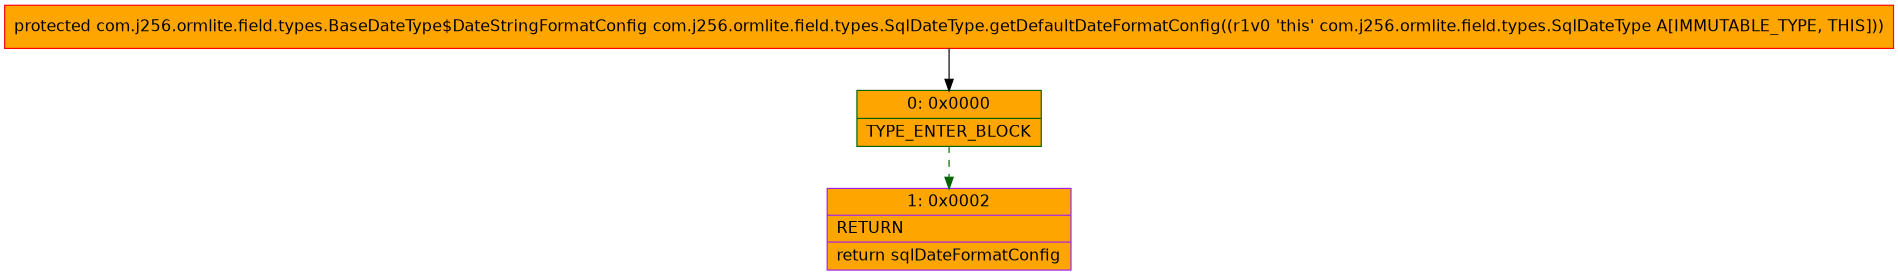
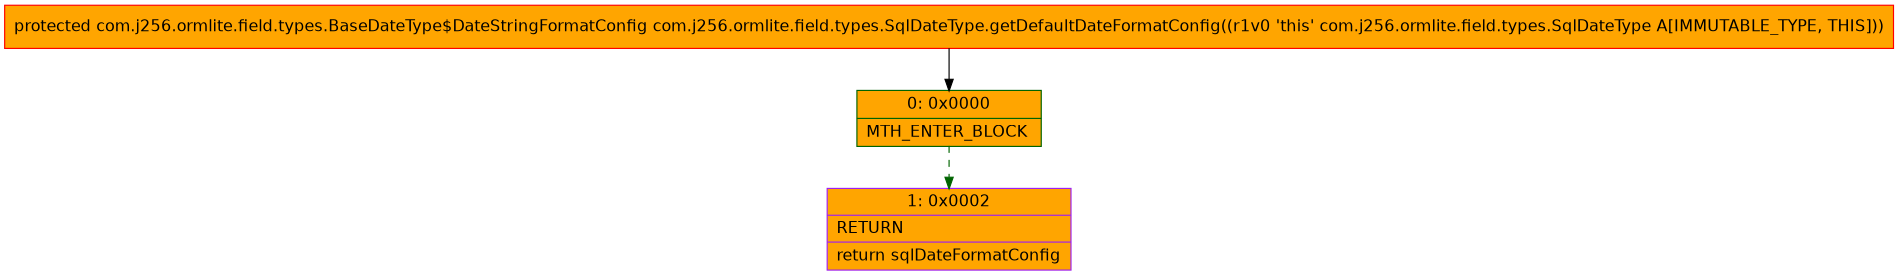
node "0: 0x0000": text "TYPE_ENTER_BLOCK" -> "MTH_ENTER_BLOCK"
